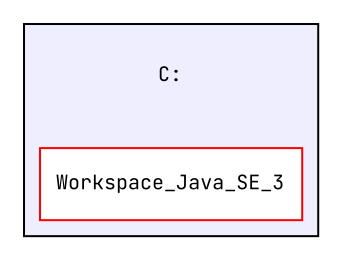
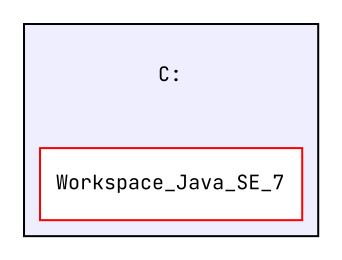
node "Workspace_Java_SE_3": label "Workspace_Java_SE_3" -> "Workspace_Java_SE_7"
